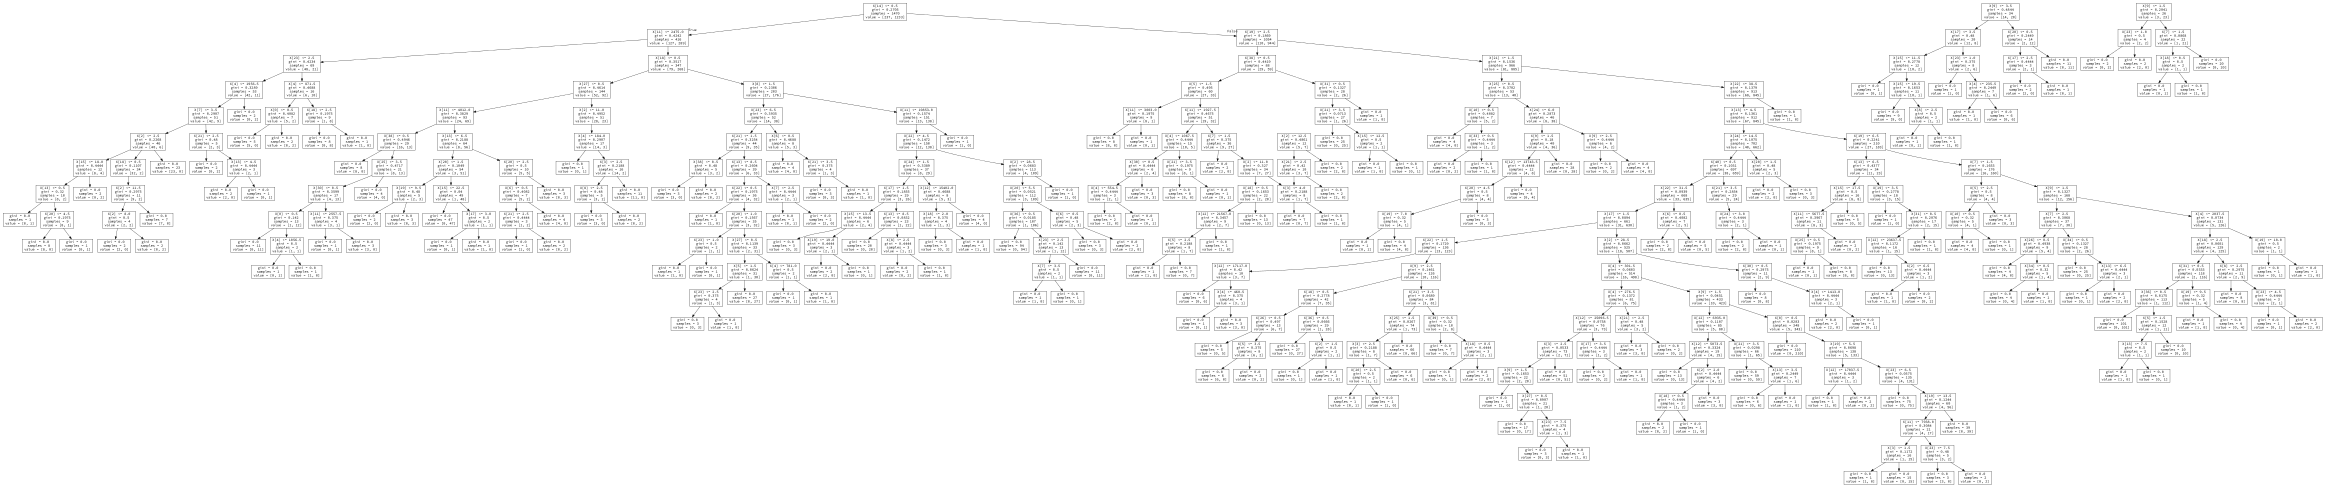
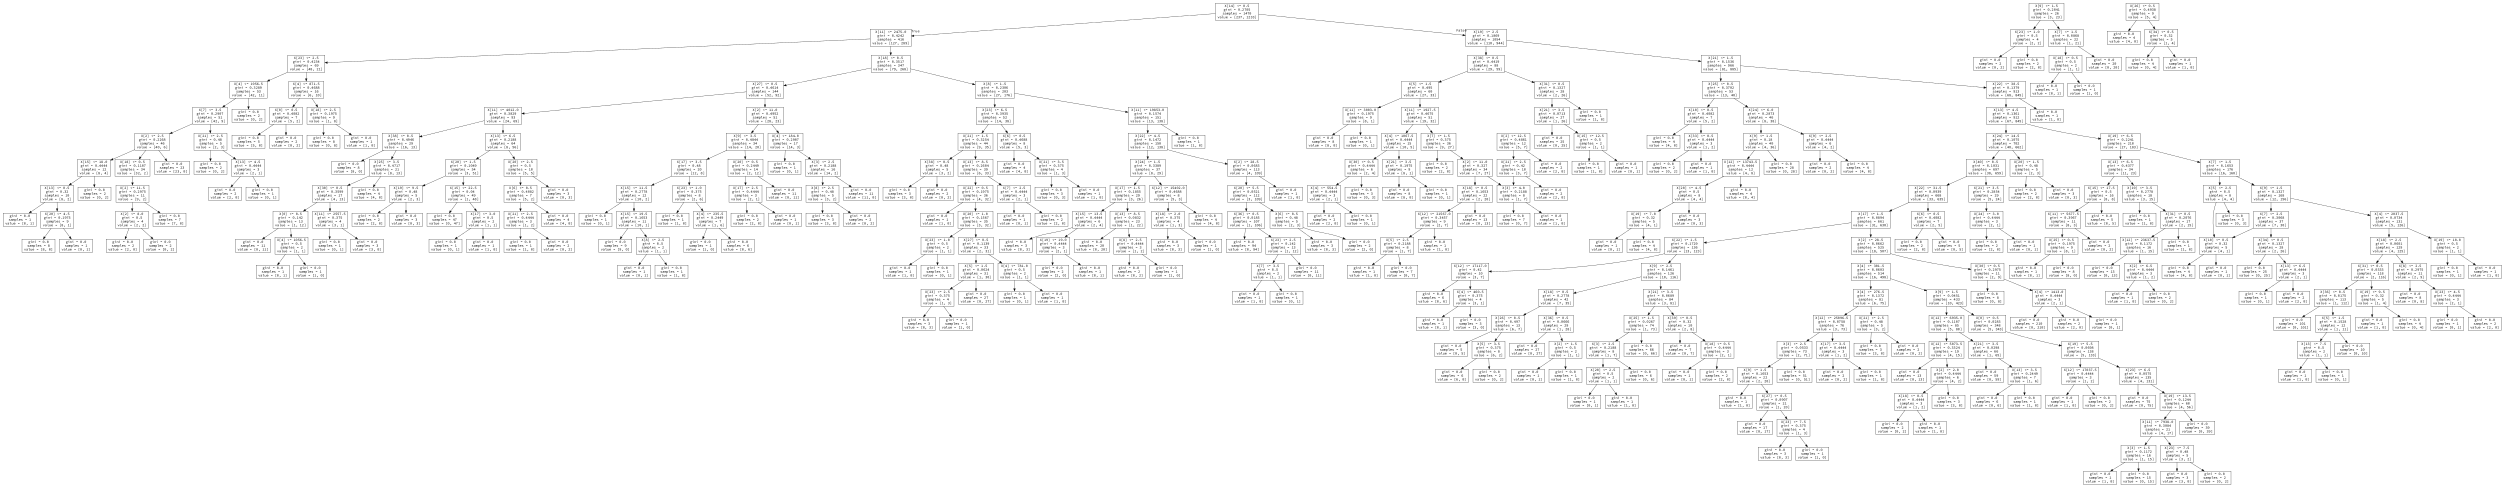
edge "X[2] <= 11.0 gini = 0.4952 samples = 51 value = [28, 23]" -> "X[9] <= 3.5 gini = 0.4844 samples = 34 value = [14, 20]": added
edge "X[7] <= 2.5 gini = 0.3068 samples = 37 value = [7, 30]" -> "X[26] <= 0.5 gini = 0.4938 samples = 9 value = [5, 4]": now "X[7] <= 2.5 gini = 0.3068 samples = 37 value = [7, 30]" -> "X[10] <= 0.5 gini = 0.32 samples = 5 value = [4, 1]"
edge "X[0] <= 0.5 gini = 0.0283 samples = 348 value = [5, 343]" -> "gini = 0.0 samples = 210 value = [0, 210]": now "X[4] <= 1413.0 gini = 0.4444 samples = 3 value = [2, 1]" -> "gini = 0.0 samples = 210 value = [0, 210]"
